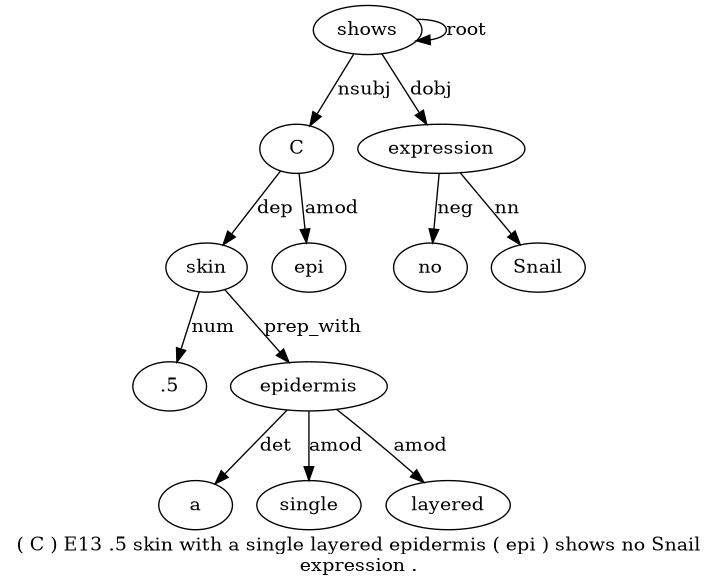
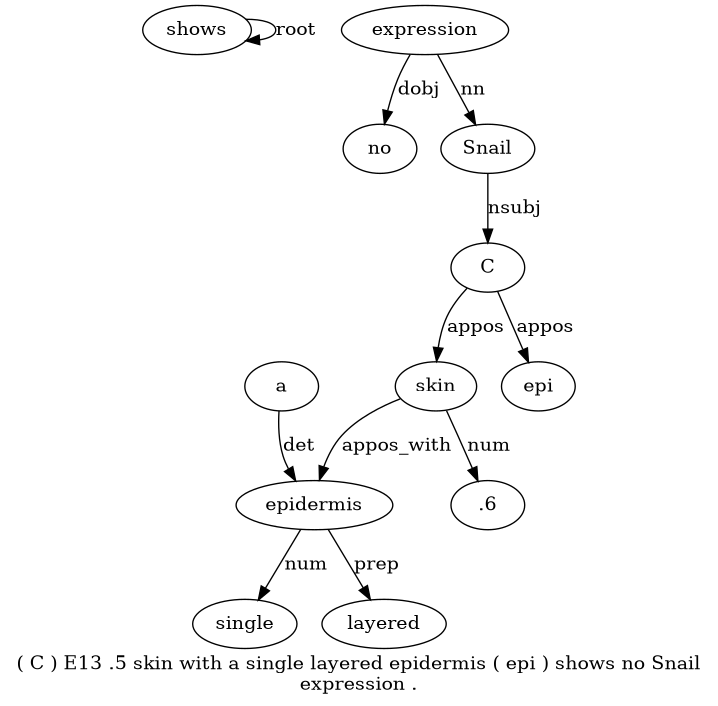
edge "shows" -> "expression": removed, label "dobj"
edge "shows" -> "C": now "Snail" -> "C"
edge "C" -> "skin": label "dep" -> "appos"
edge "C" -> "epi": label "amod" -> "appos"
edge "expression" -> "no": label "neg" -> "dobj"
edge "skin" -> "epidermis": label "prep_with" -> "appos_with"
node ".5": label ".5" -> ".6"
edge "epidermis" -> "a": reversed
edge "epidermis" -> "single": label "amod" -> "num"
edge "epidermis" -> "layered": label "amod" -> "prep"
